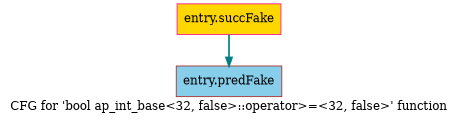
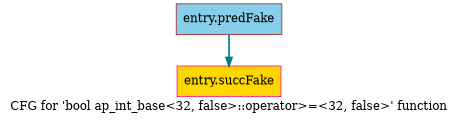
edge "entry.succFake" -> "entry.predFake": reversed
